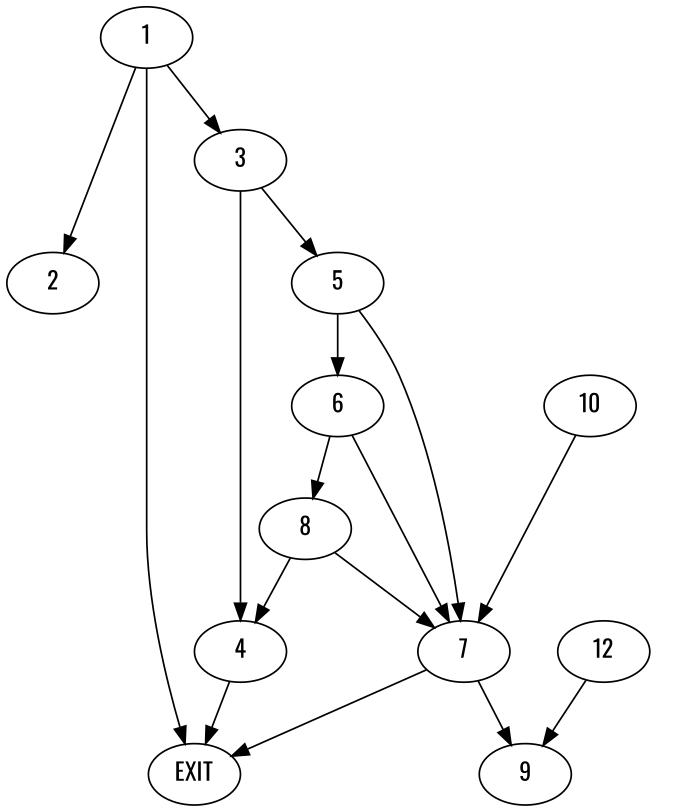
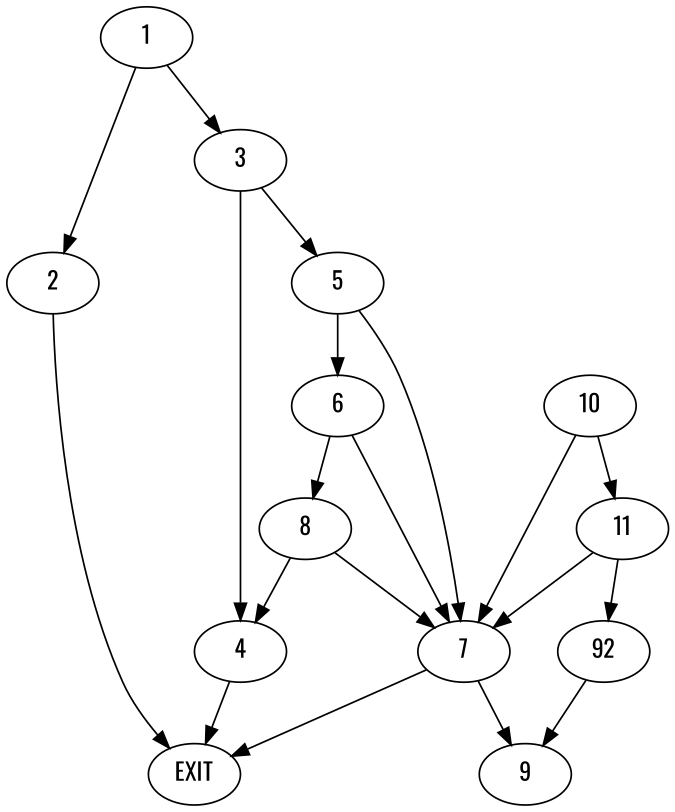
edge "1" -> "EXIT": now "2" -> "EXIT"
node "11": added
node "12": label "12" -> "92"
